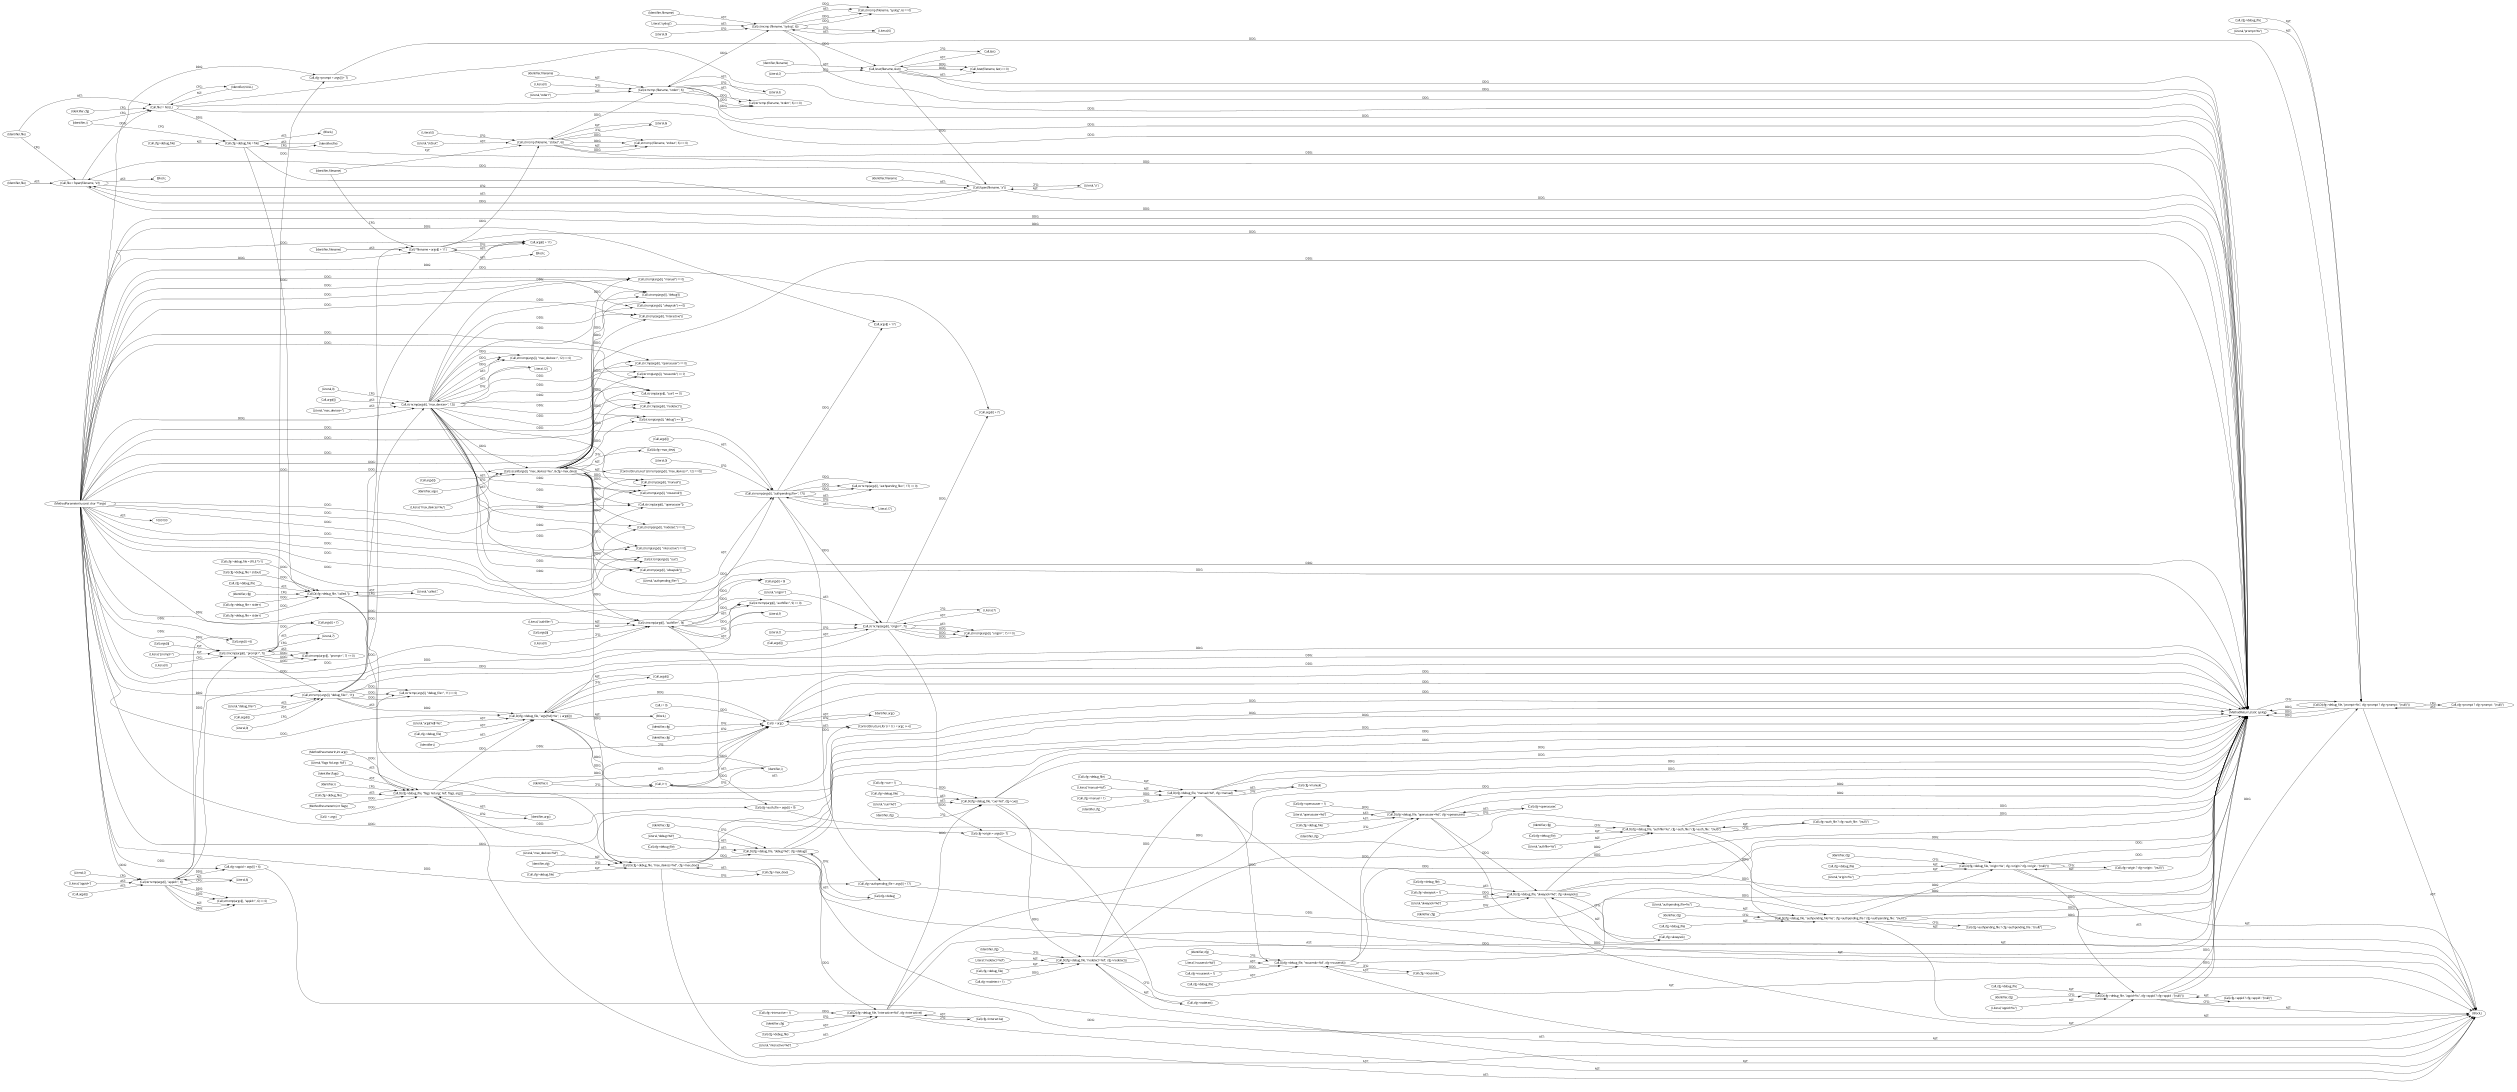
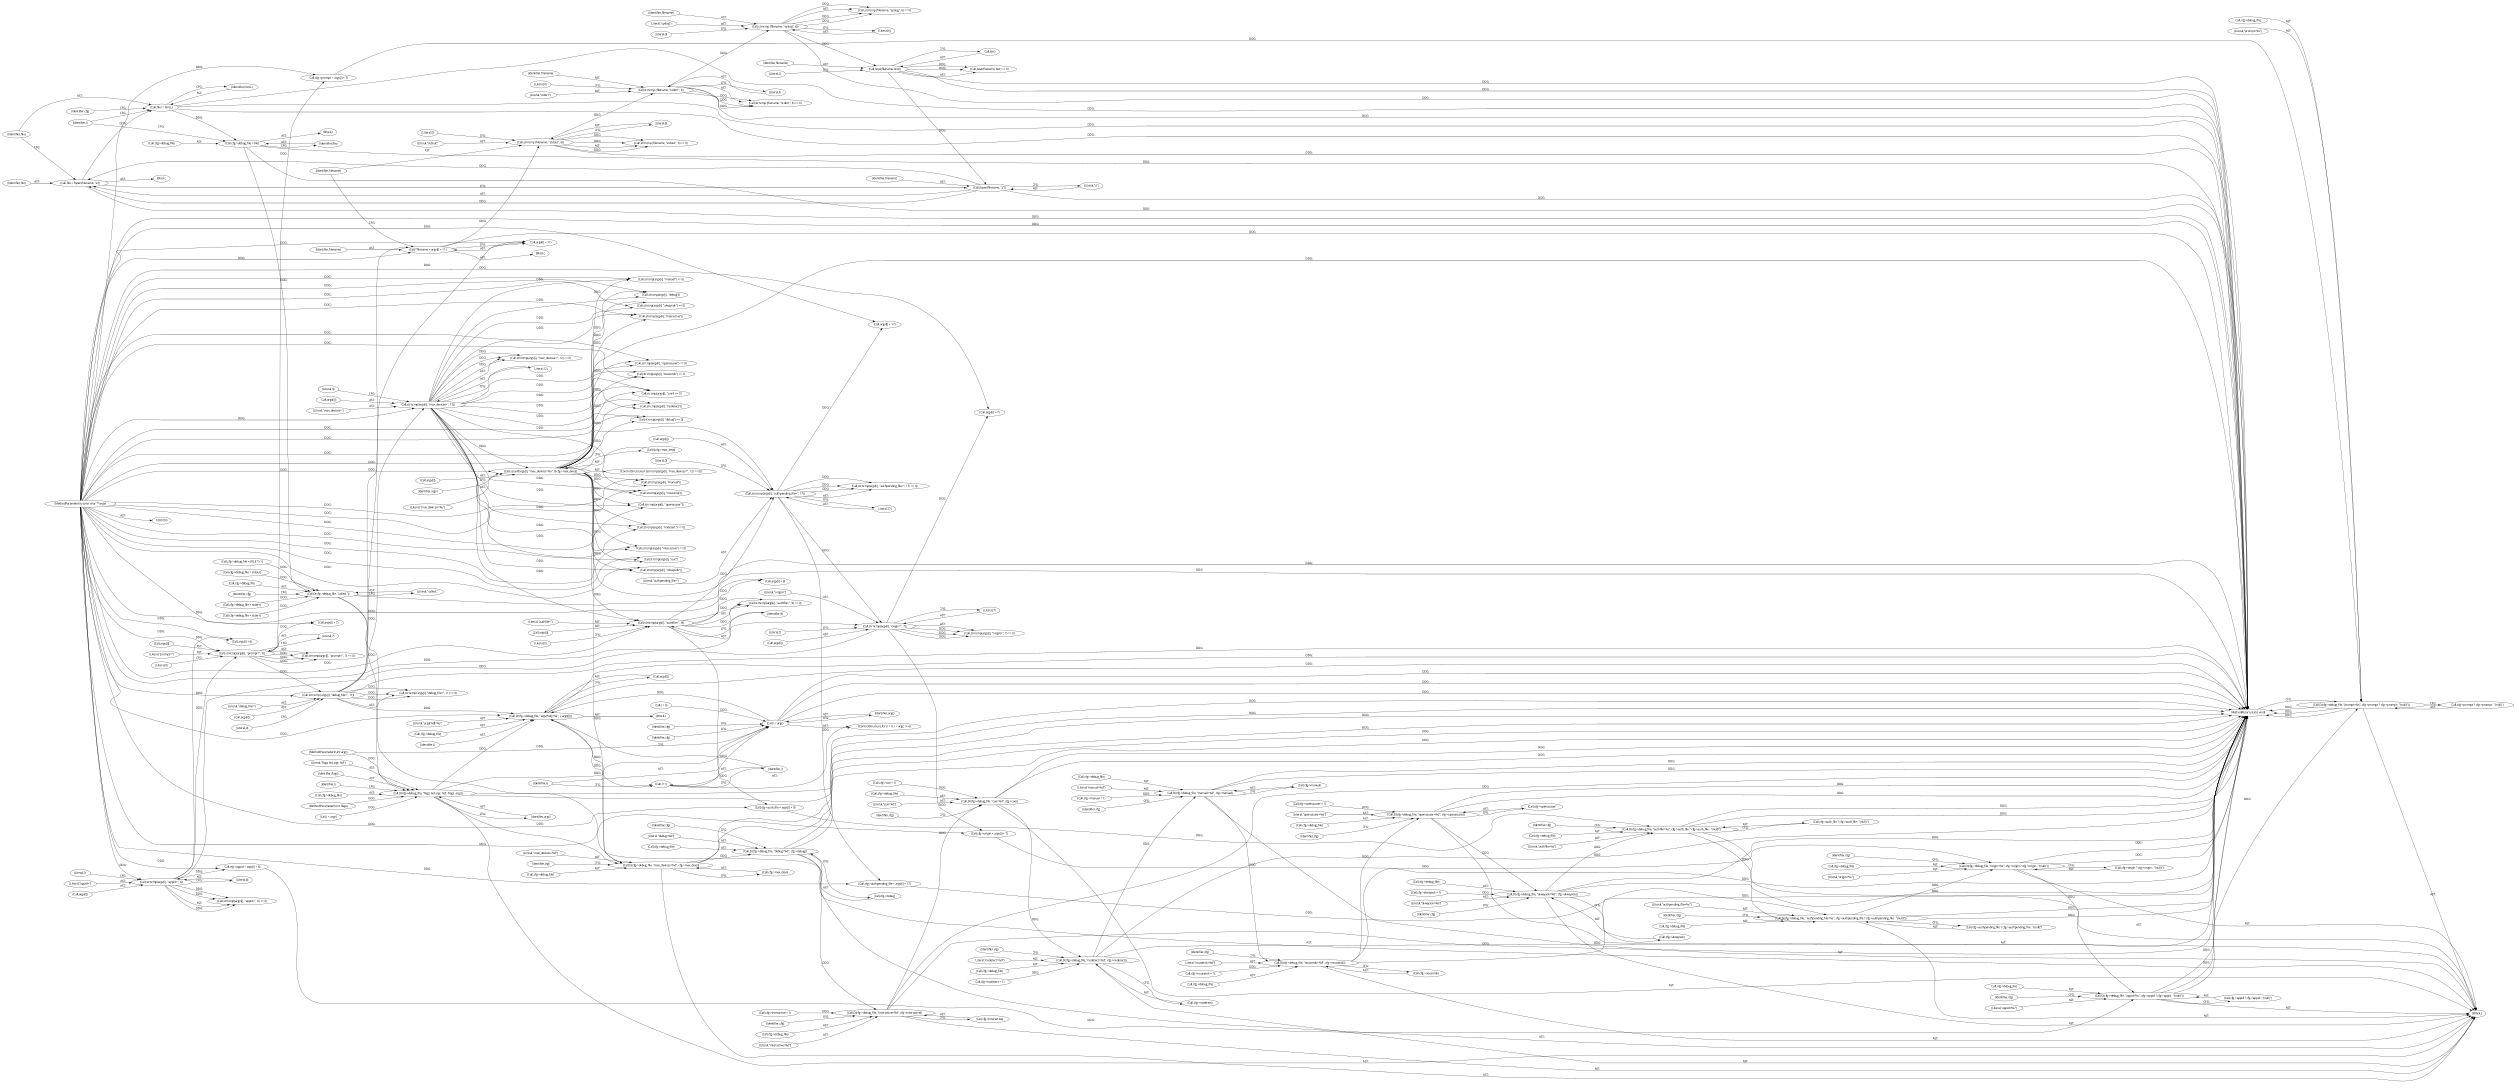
node "(Literal,9)": label "(Literal,9)" -> "(Identifier,9)"
node "(MethodReturn,static syslog)": label "(MethodReturn,static syslog)" -> "(MethodReturn,static void)"
